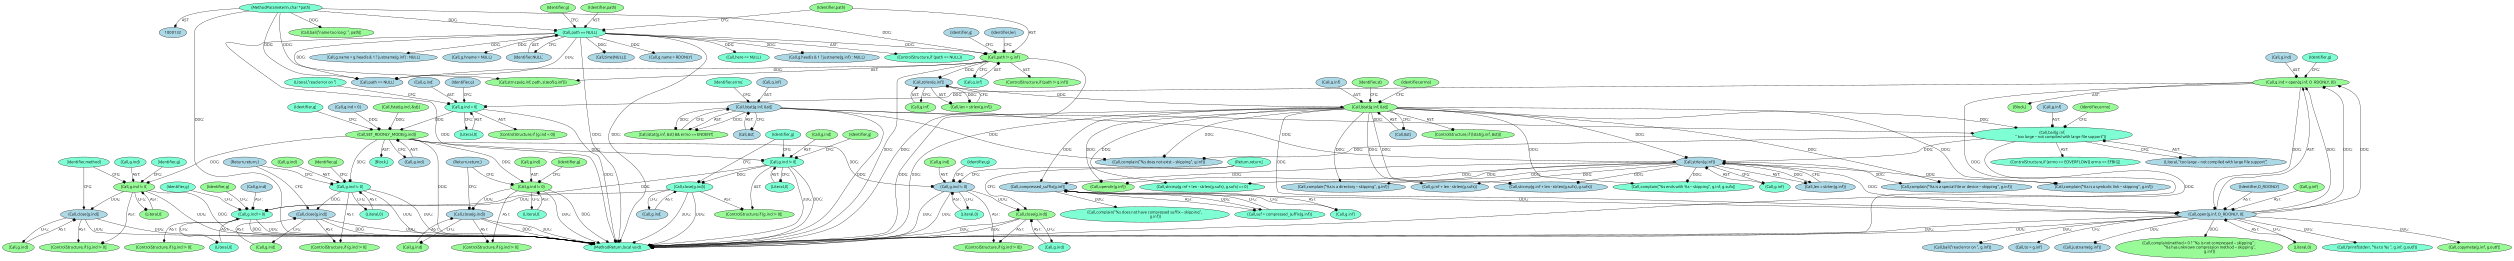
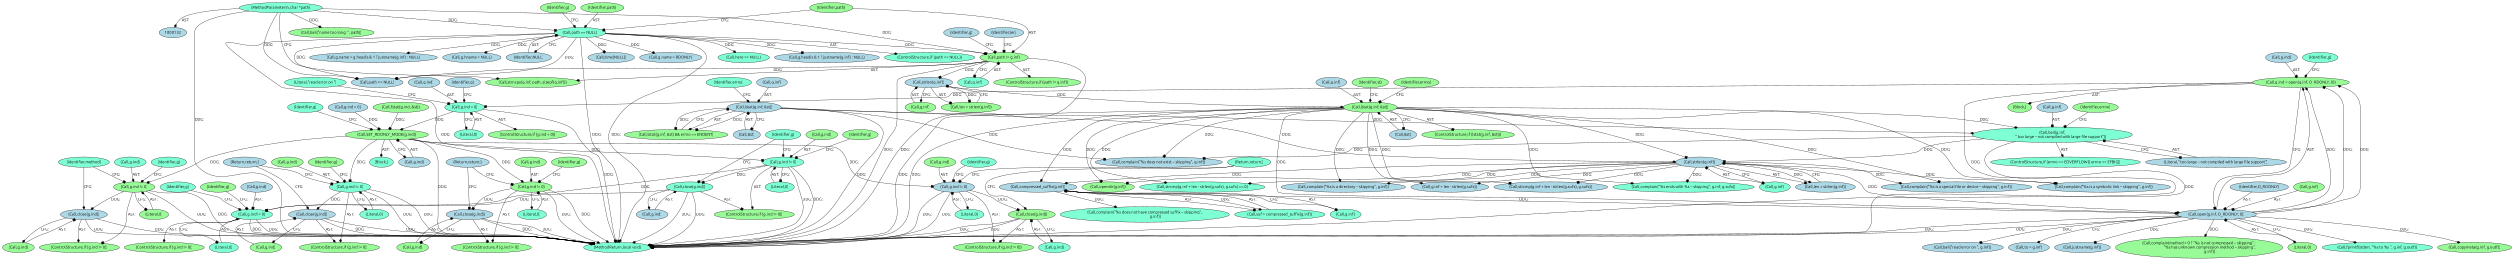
edge "(MethodParameterIn,char *path)" -> "(Call,strncpy(g.inf, path, sizeof(g.inf)))": label "DDG: " -> "CFG: "
edge "(Call,g.ind = open(g.inf, O_RDONLY, 0))" -> "(Call,open(g.inf, O_RDONLY, 0))": label "DDG: " -> "CFG: "
edge "(Call,suf = compressed_suffix(g.inf))" -> "(Call,compressed_suffix(g.inf))": label "CFG: " -> "AST: "
